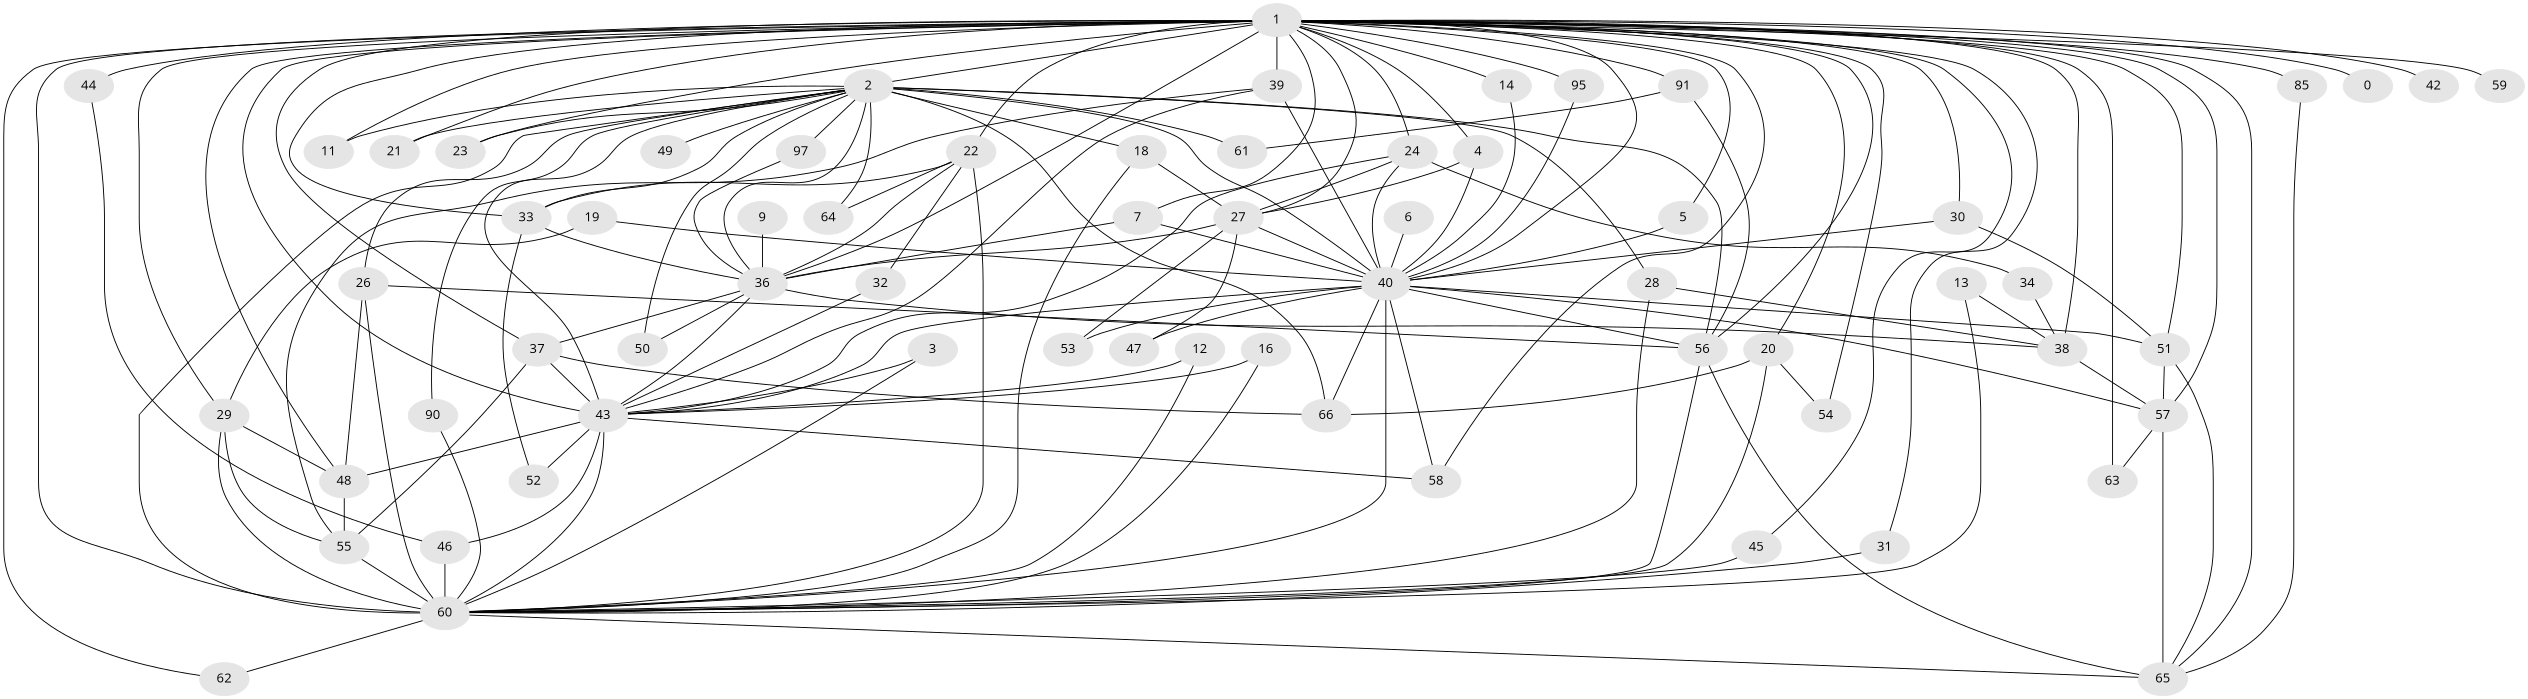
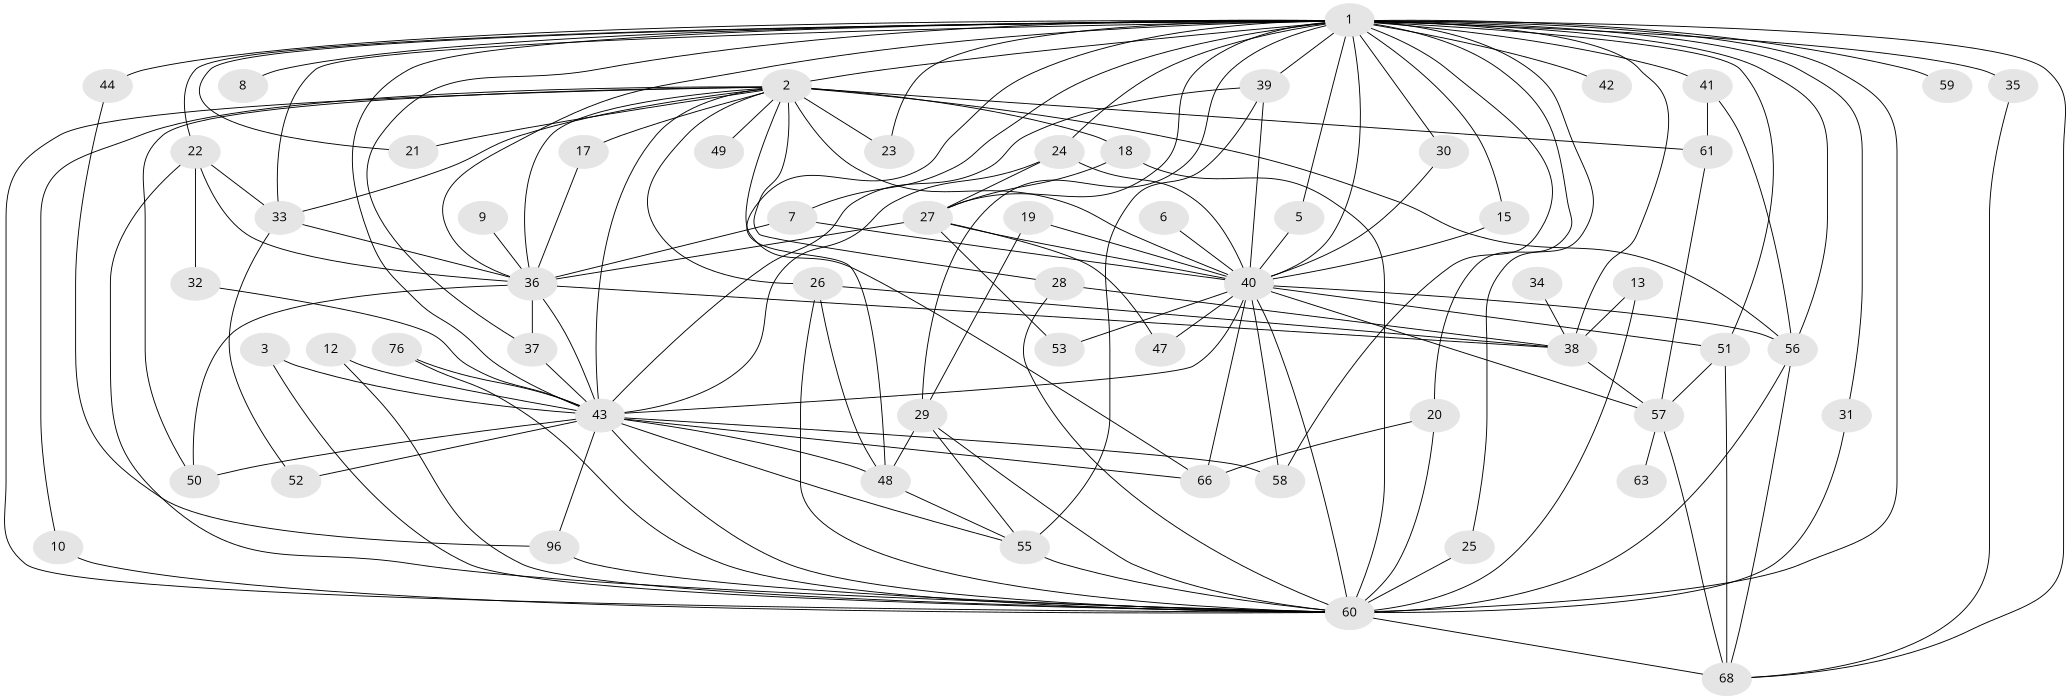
edge "1" -- "63": removed
edge "1" -- "57": now "61" -- "57"
node "14": removed
node "95": label "95" -> "15"
node "91": label "91" -> "41"
node "85": label "85" -> "35"
node "0": label "0" -> "8"
node "11": removed
node "97": label "97" -> "17"
node "4": removed
node "64": removed
edge "24" -- "34": removed
edge "30" -- "51": removed
edge "26" -- "56": now "26" -- "38"
node "16": label "16" -> "76"
edge "37" -- "66": now "43" -- "66"
node "90": label "90" -> "10"
node "54": removed
edge "43" -- "50": added
edge "37" -- "55": now "43" -- "55"
node "46": label "46" -> "96"
node "45": label "45" -> "25"
node "62": removed
node "65": label "65" -> "68"
